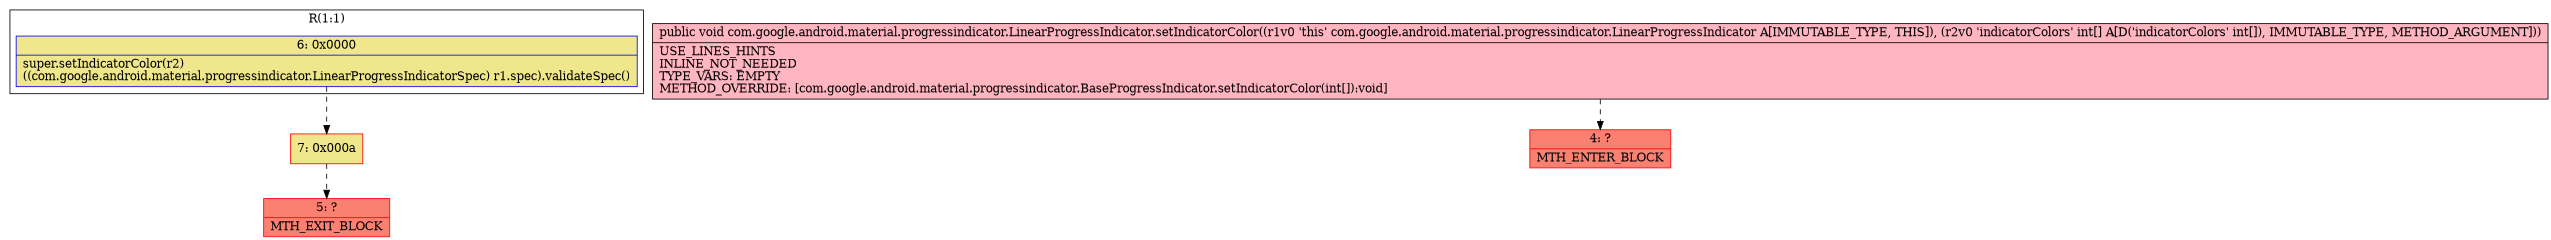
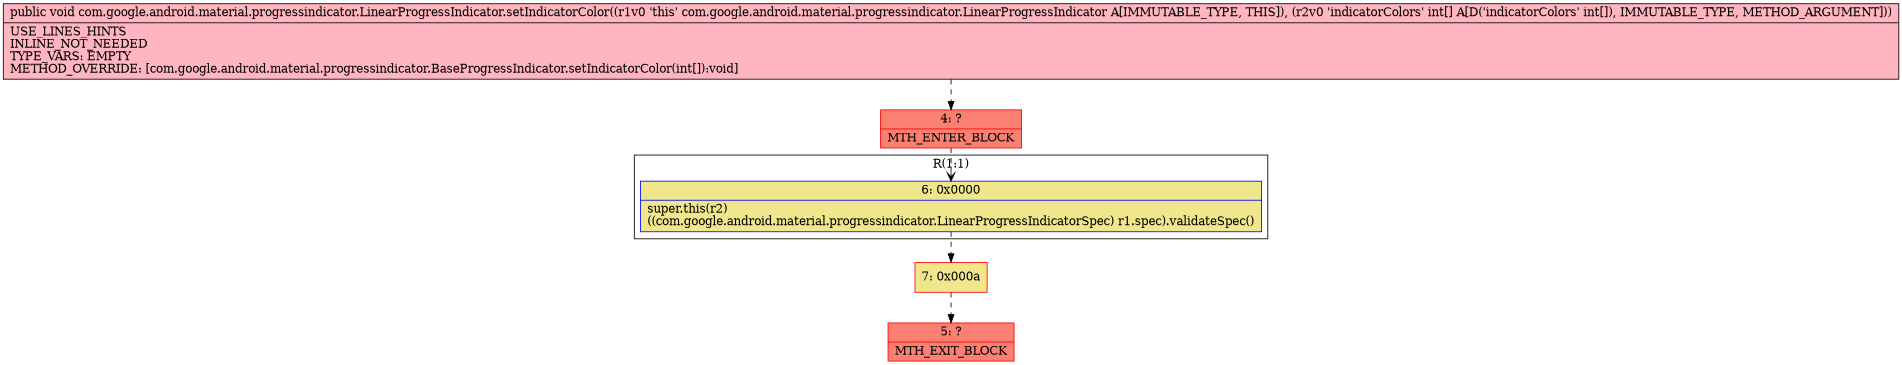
node "6: 0x0000": text "super.setIndicatorColor(r2)" -> "super.this(r2)"
edge "4: ?" -> "6: 0x0000": added
